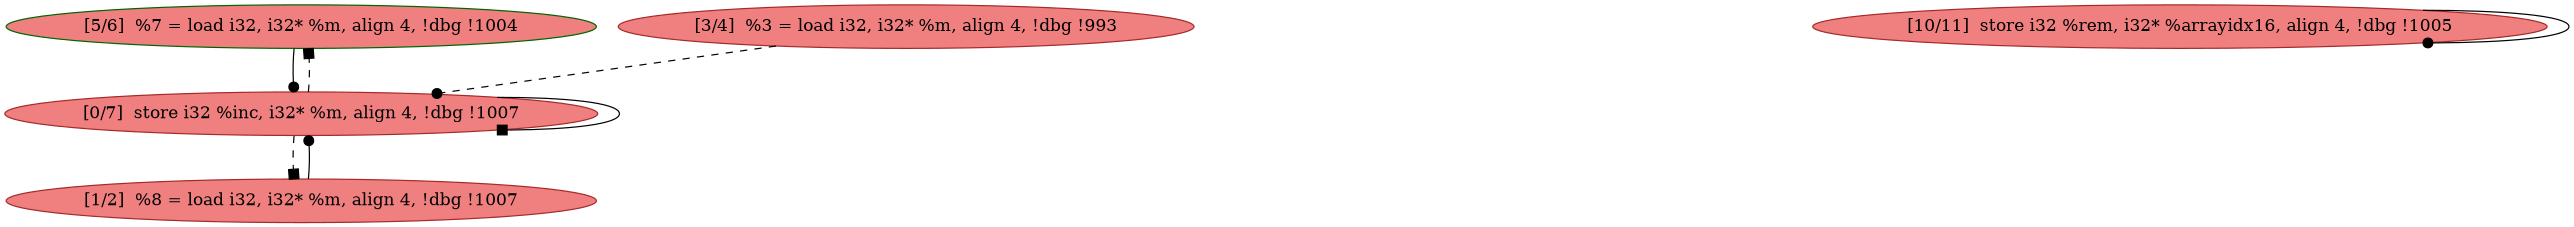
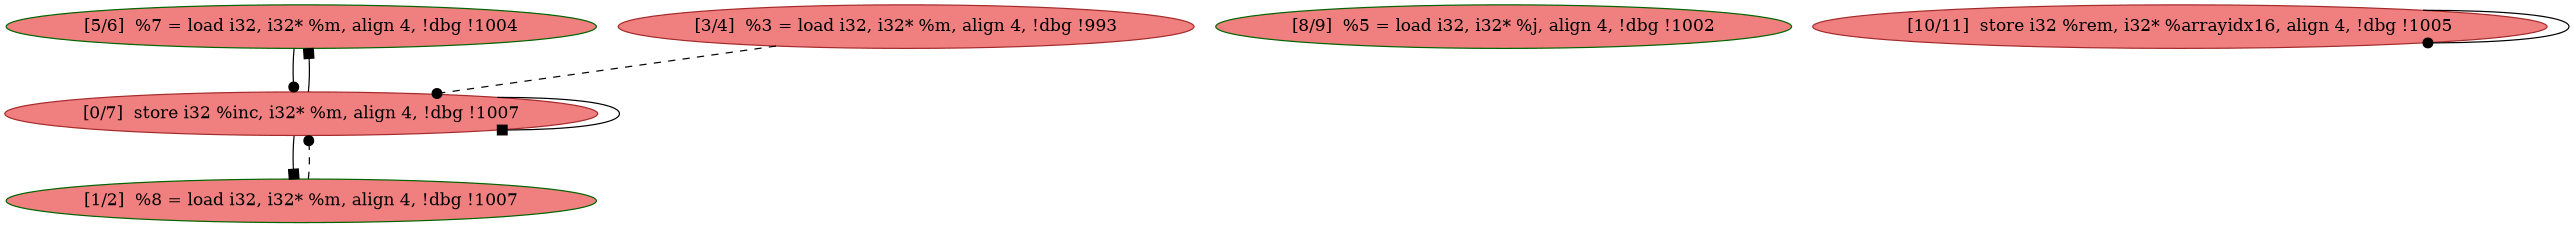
node "[8/9]  %5 = load i32, i32* %j, align 4, !dbg !1002": added
edge "[0/7]  store i32 %inc, i32* %m, align 4, !dbg !1007" -> "[5/6]  %7 = load i32, i32* %m, align 4, !dbg !1004": style dashed -> solid
edge "[0/7]  store i32 %inc, i32* %m, align 4, !dbg !1007" -> "[1/2]  %8 = load i32, i32* %m, align 4, !dbg !1007": style dashed -> solid
edge "[1/2]  %8 = load i32, i32* %m, align 4, !dbg !1007" -> "[0/7]  store i32 %inc, i32* %m, align 4, !dbg !1007": style solid -> dashed
node "[1/2]  %8 = load i32, i32* %m, align 4, !dbg !1007": color brown -> darkgreen
